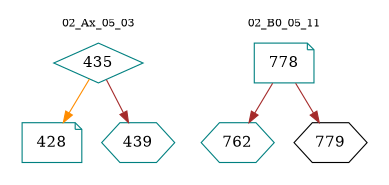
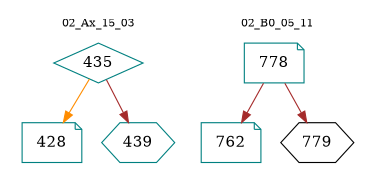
cluster "02_Ax_05_03": label "02_Ax_05_03" -> "02_Ax_15_03"
node "762": shape hexagon -> note
